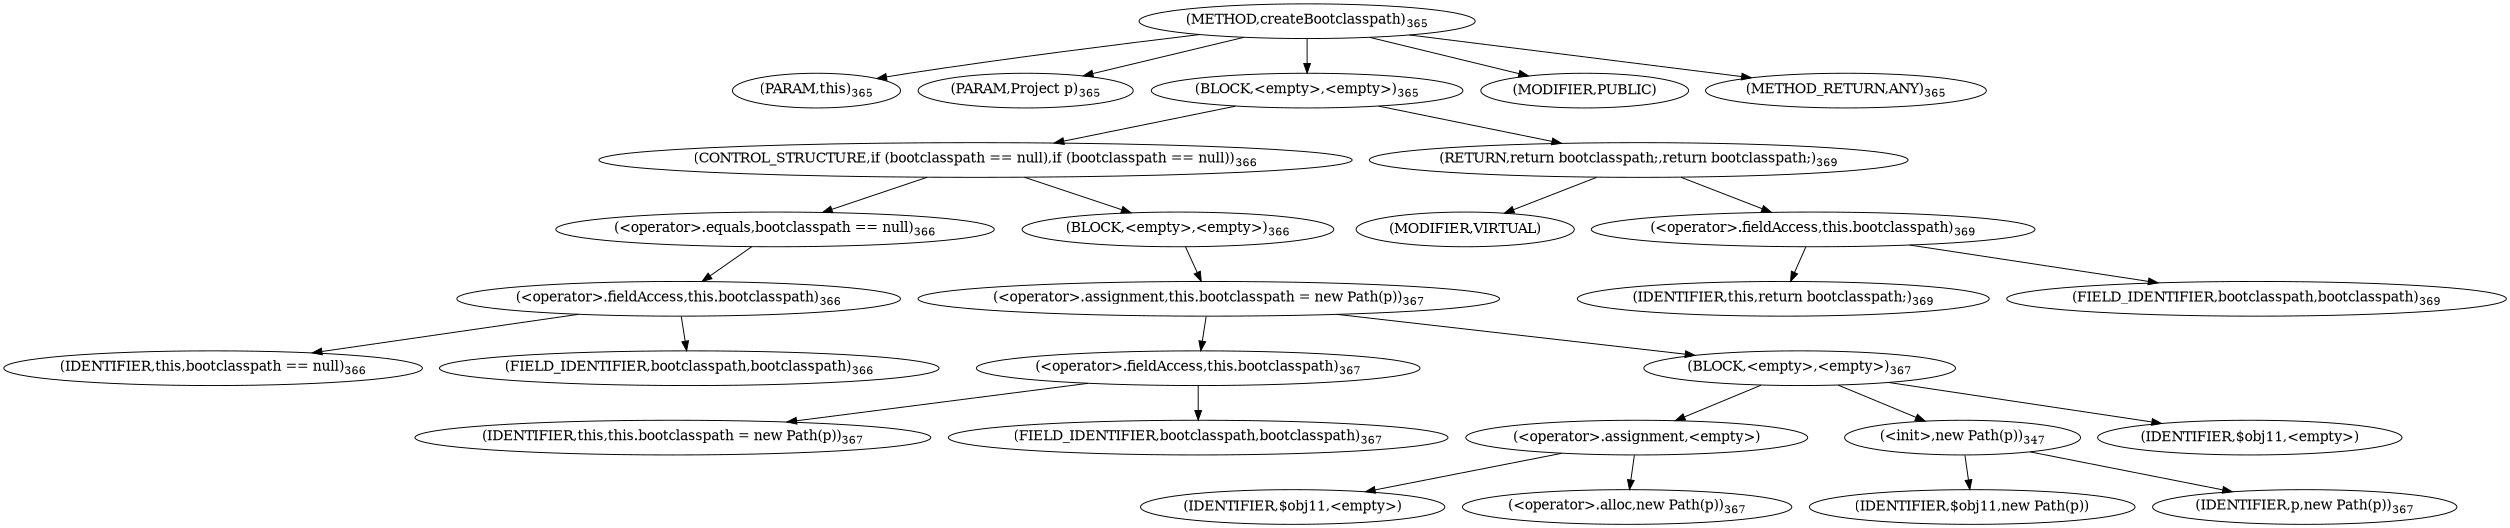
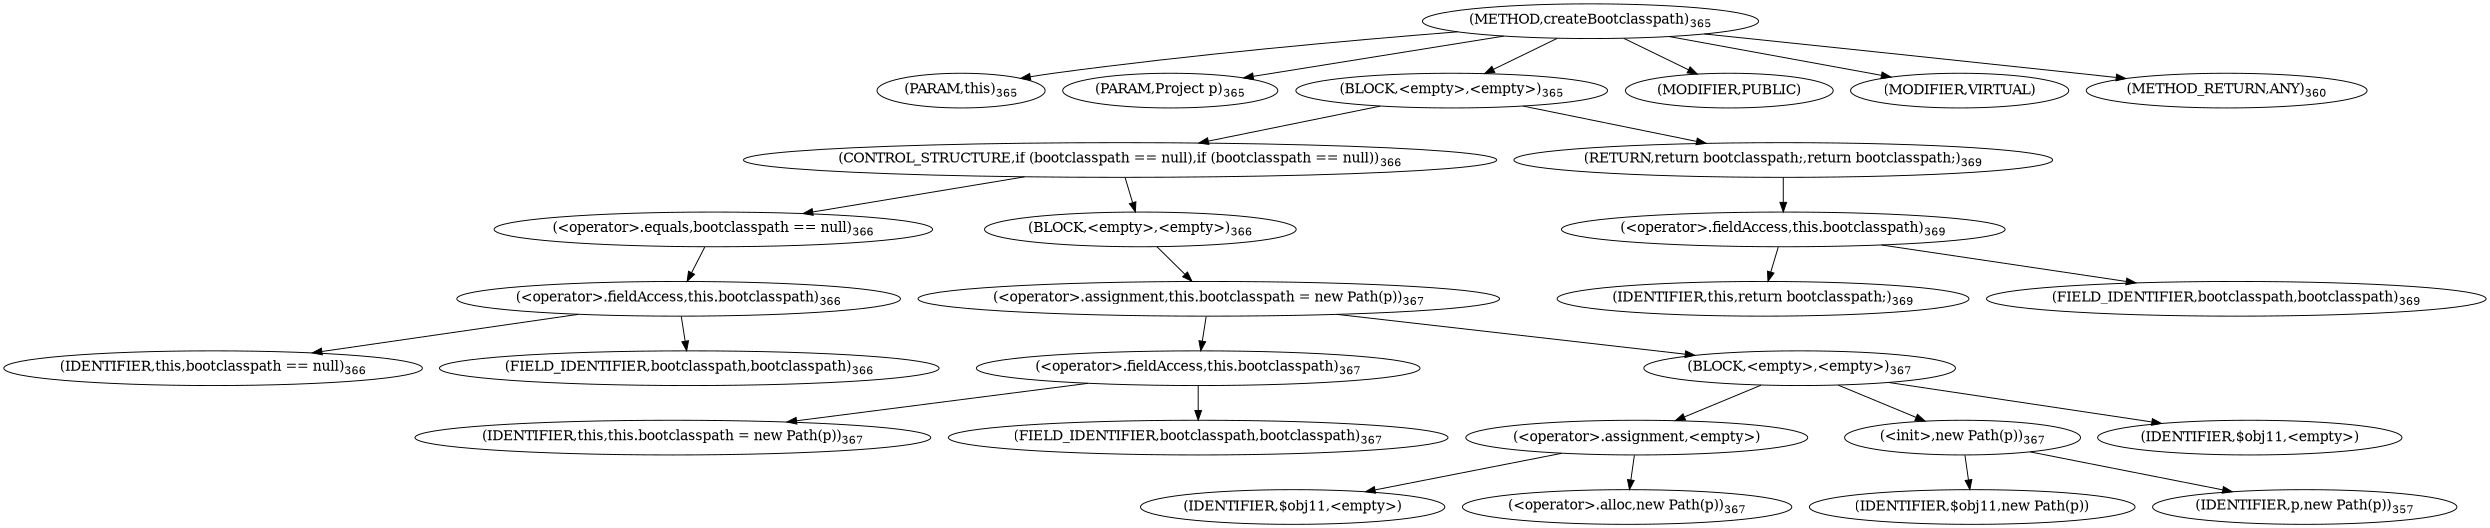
node "(METHOD_RETURN,ANY)": text "365" -> "360"
edge "(RETURN,return bootclasspath;,return bootclasspath;)" -> "(MODIFIER,VIRTUAL)": now "(METHOD,createBootclasspath)" -> "(MODIFIER,VIRTUAL)"
node "(<init>,new Path(p))": text "347" -> "367"
node "(IDENTIFIER,p,new Path(p))": text "367" -> "357"
